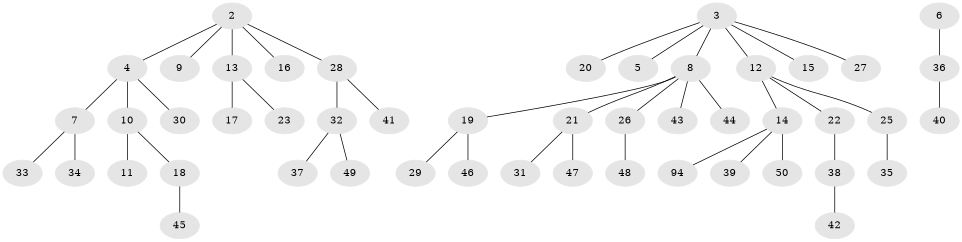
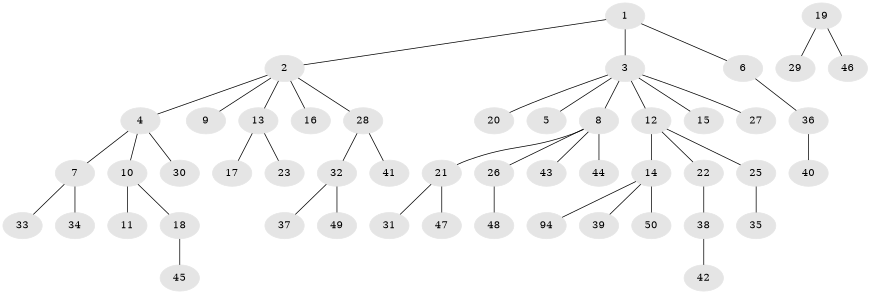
node "1": added
edge "8" -- "19": removed
